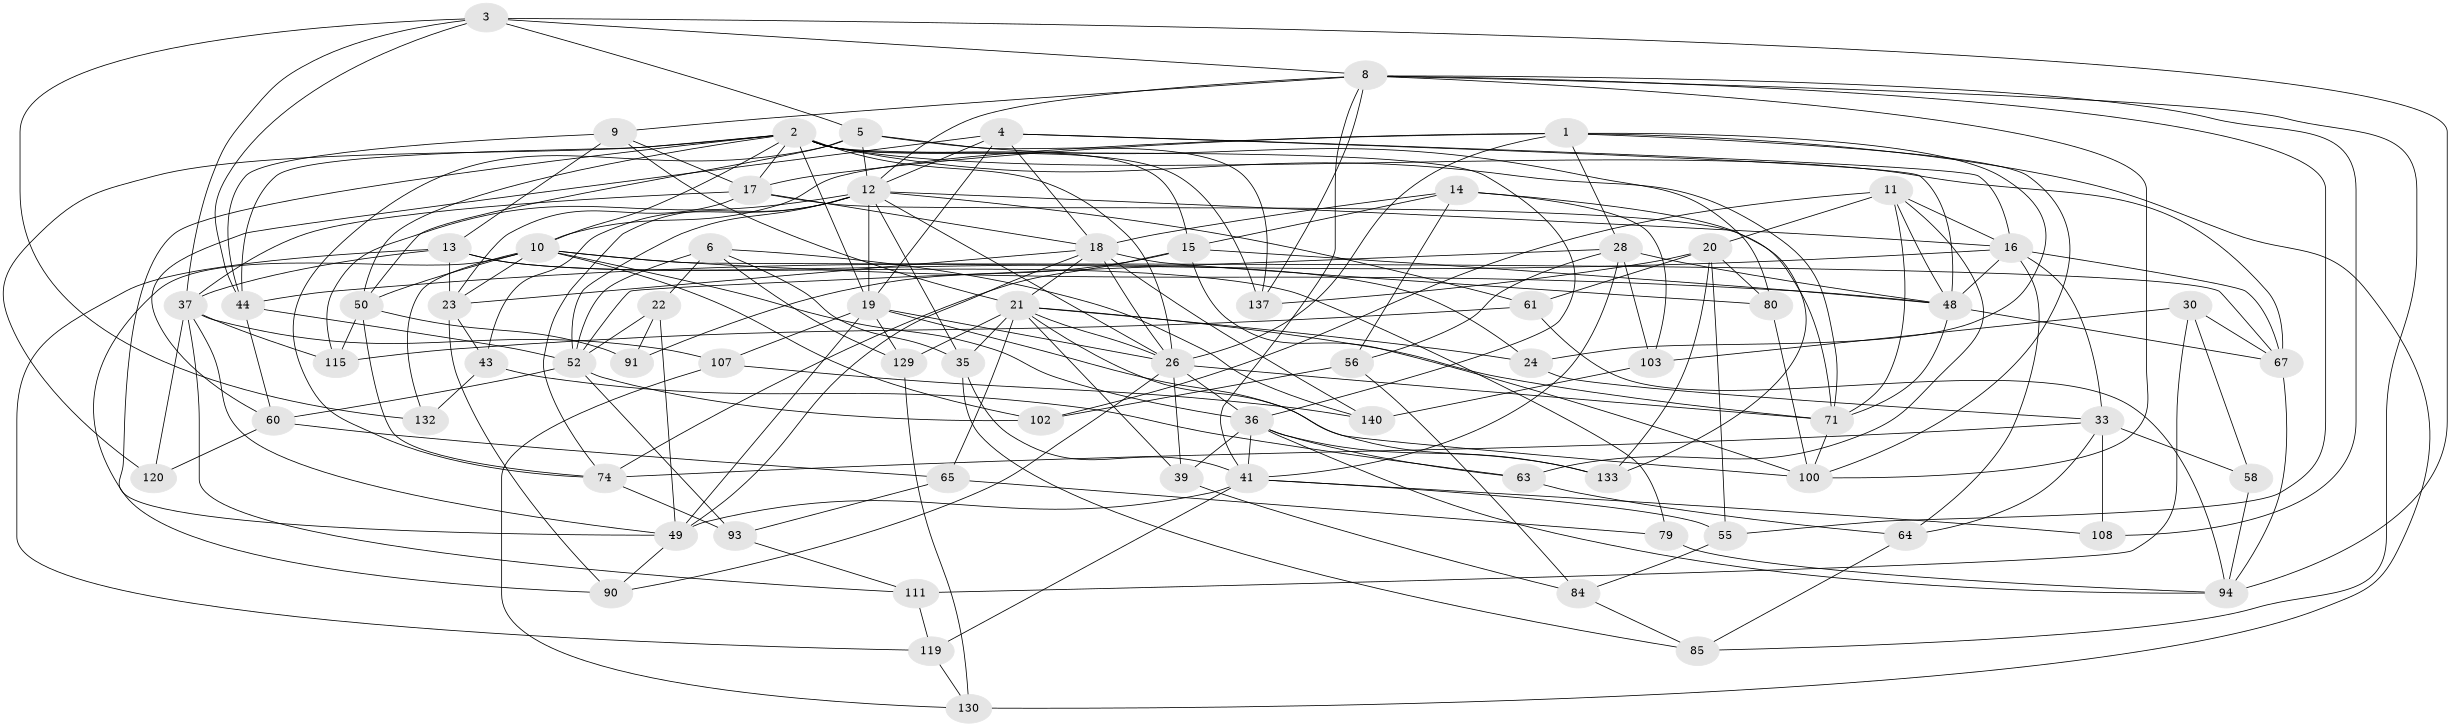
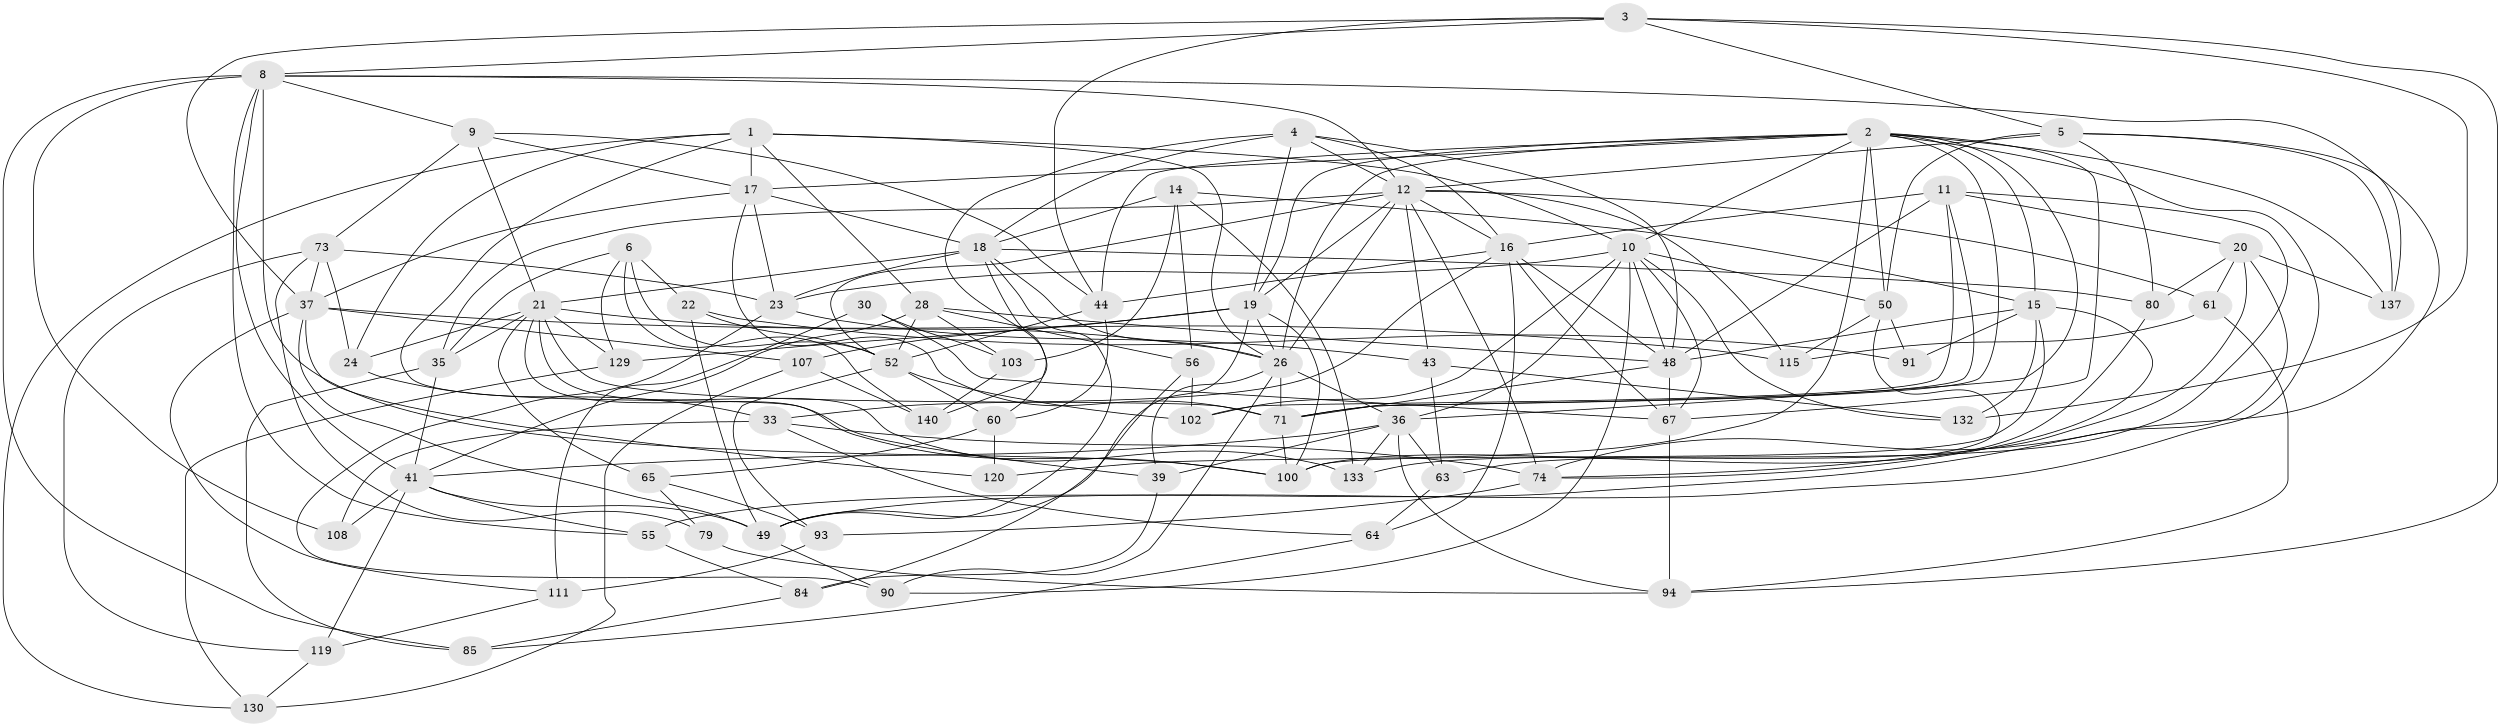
node "13": label "13" -> "73"
edge "15" -- "132": added
node "58": removed
